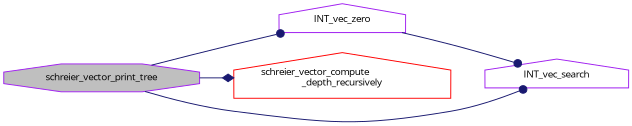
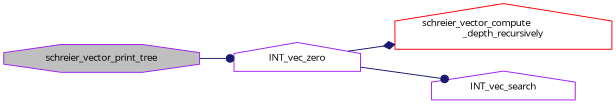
edge "schreier_vector_print_tree" -> "schreier_vector_compute _depth_recursively": now "INT_vec_zero" -> "schreier_vector_compute _depth_recursively"
edge "schreier_vector_print_tree" -> "INT_vec_search": removed
